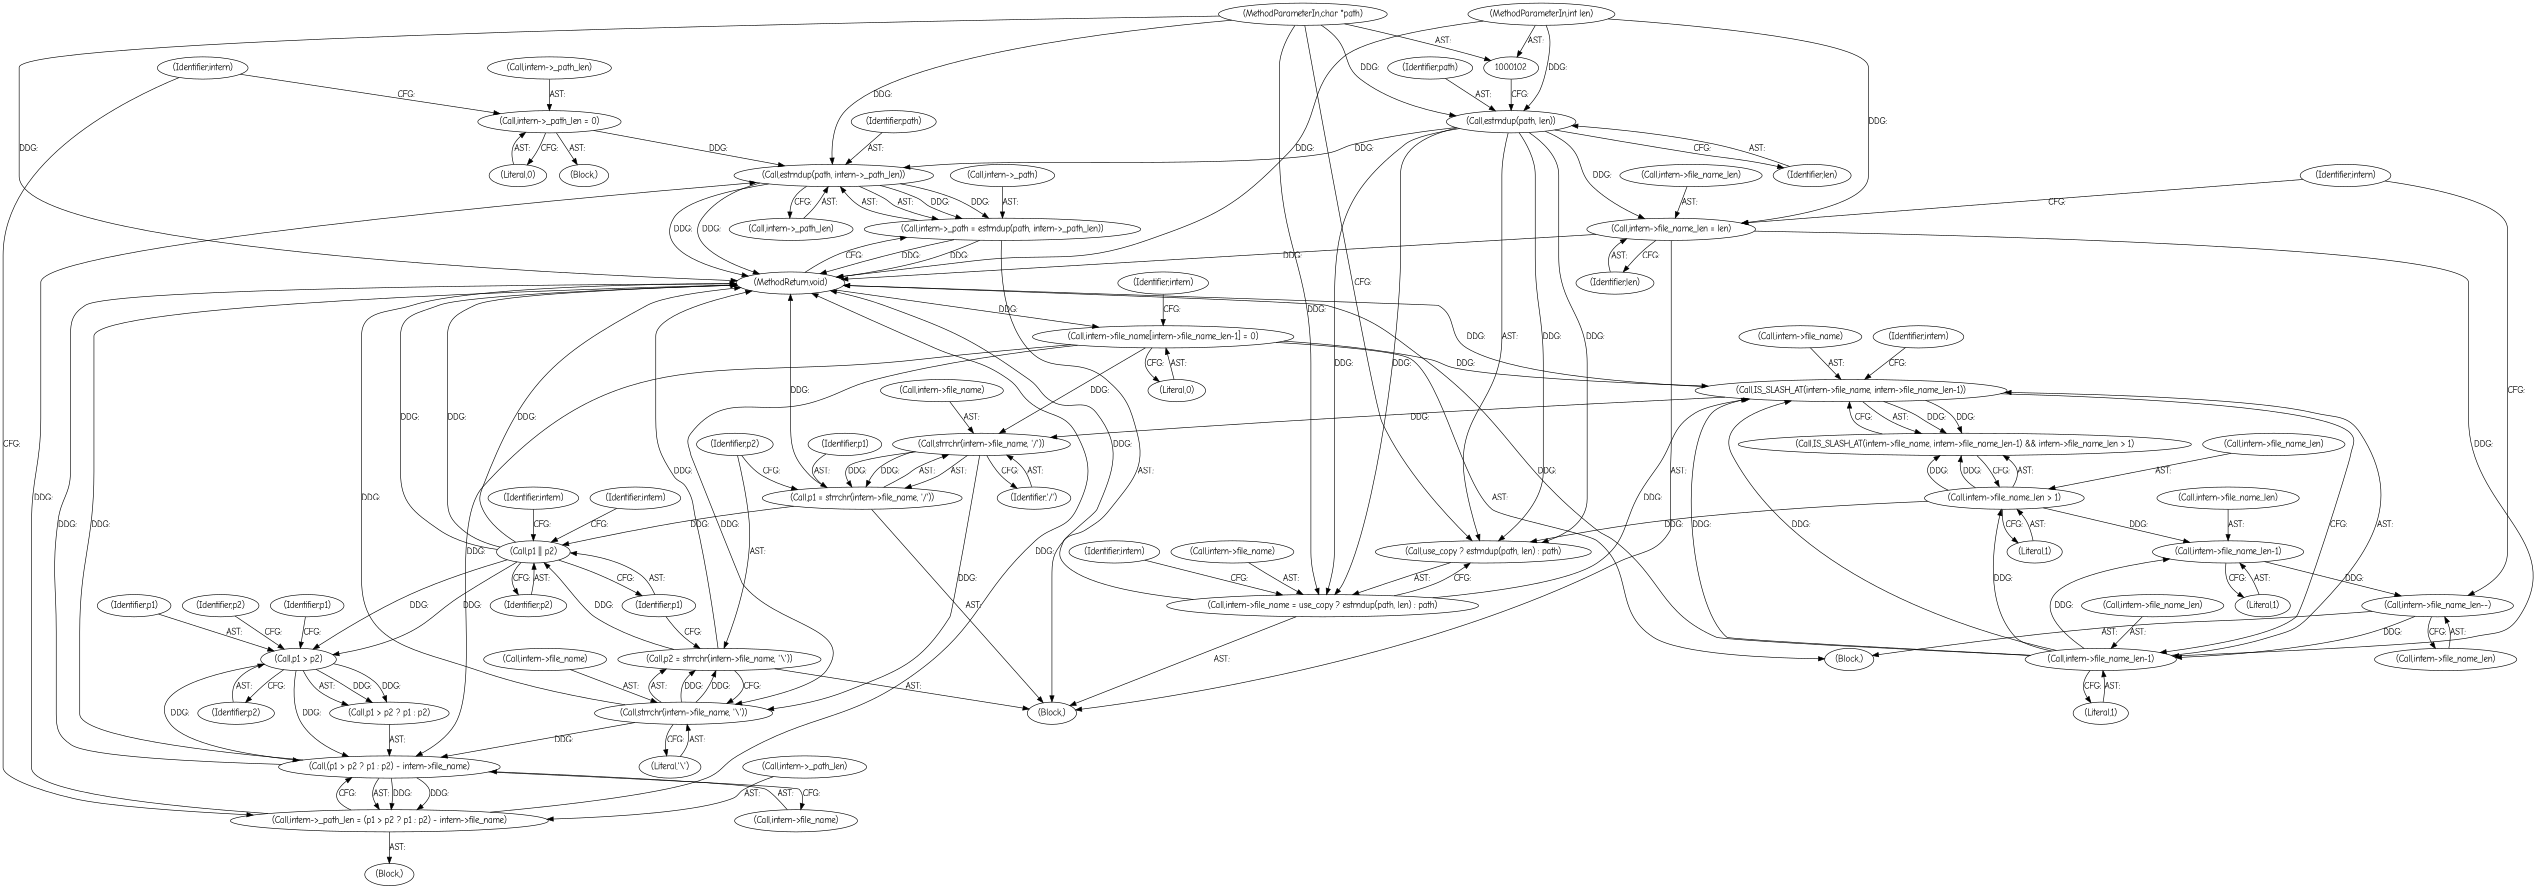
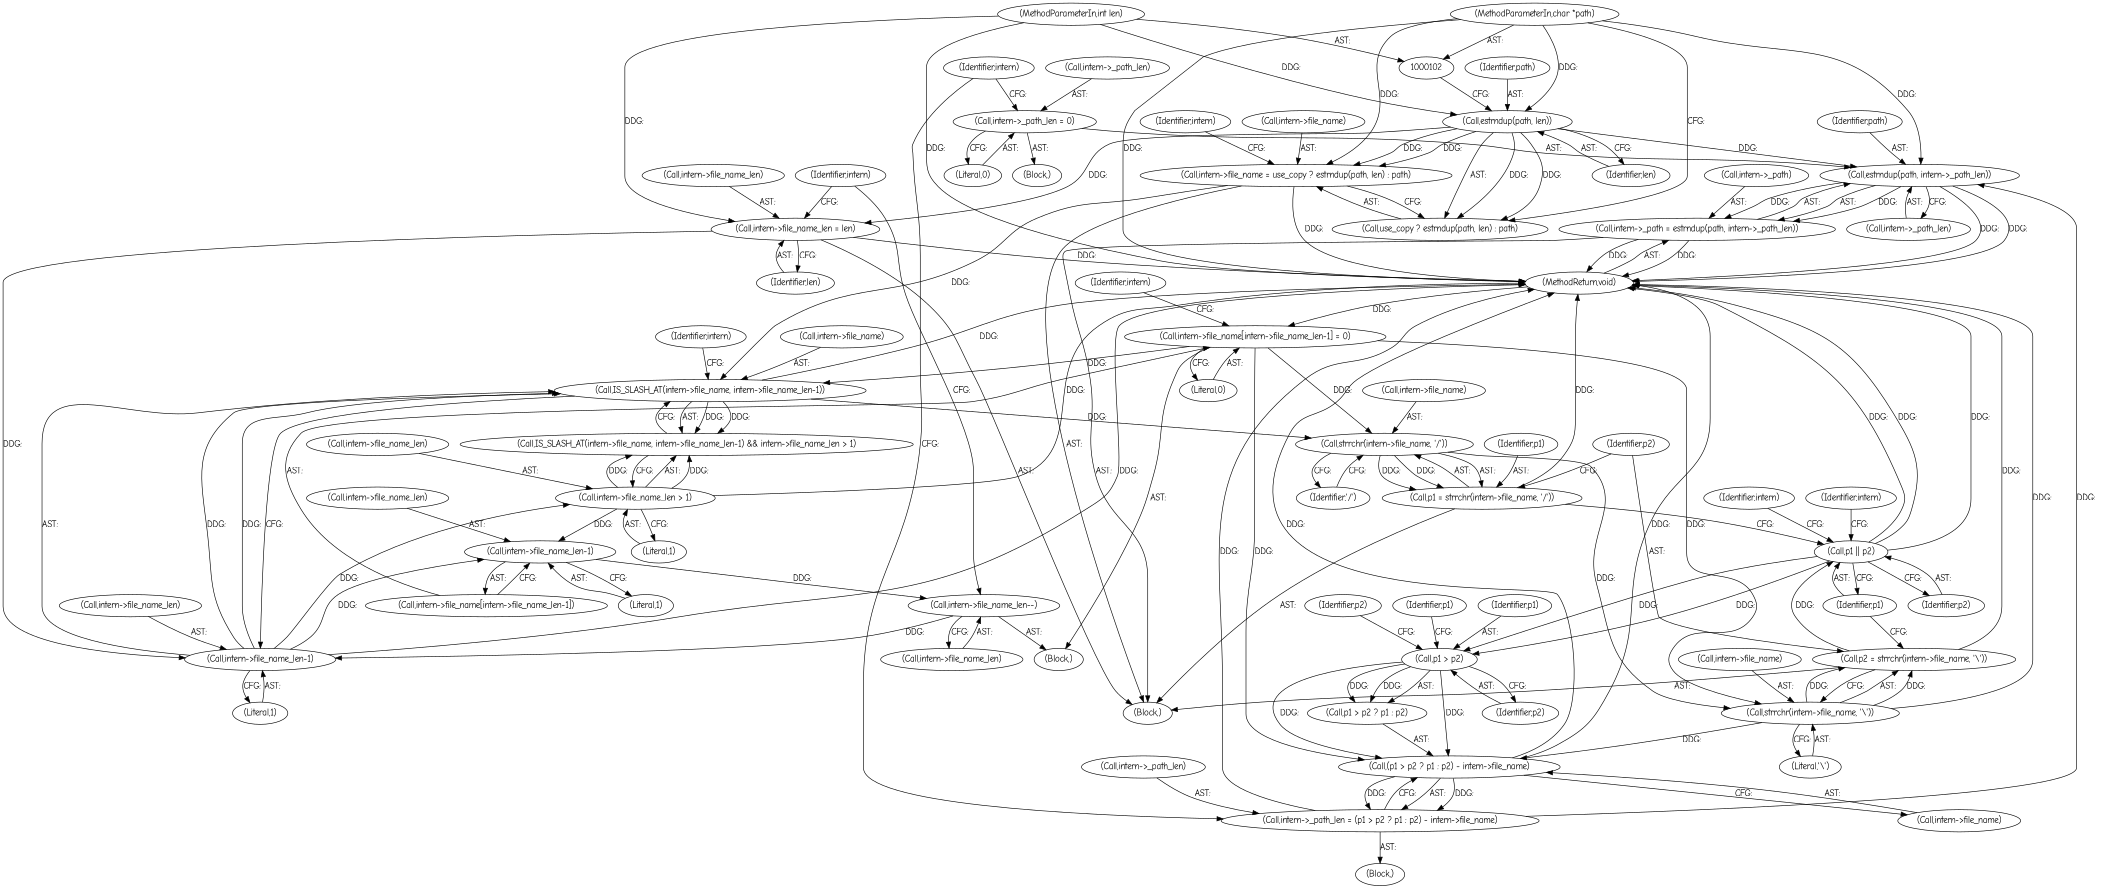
edge "(Call,intern->_path_len = 0)" -> "(Call,estrndup(path, intern->_path_len))": label "DDG: " -> "AST: "
edge "(MethodReturn,void)" -> "(Call,intern->_path = estrndup(path, intern->_path_len))": label "CFG: " -> "AST: "
edge "(Identifier,'/')" -> "(Call,strrchr(intern->file_name, '/'))": label "AST: " -> "CFG: "
edge "(Call,intern->file_name_len > 1)" -> "(Call,use_copy ? estrndup(path, len) : path)": now "(Call,intern->file_name_len > 1)" -> "(MethodReturn,void)"
edge "(Call,p1 = strrchr(intern->file_name, '/'))" -> "(Call,p1 || p2)": label "DDG: " -> "CFG: "
node "(Call,intern->file_name[intern->file_name_len-1])": added
